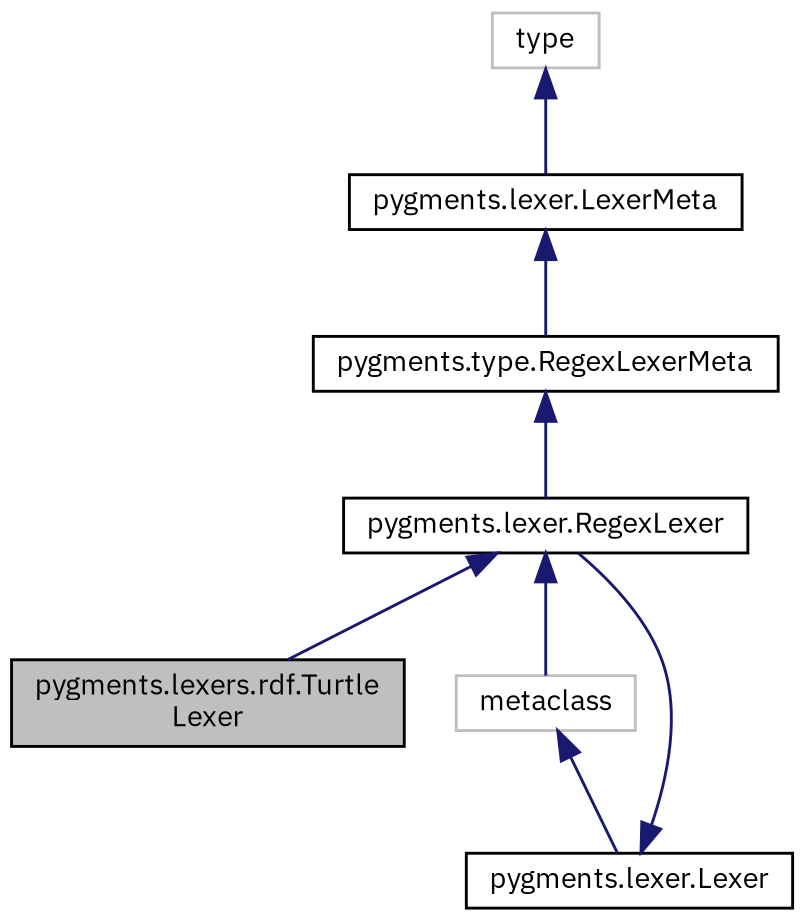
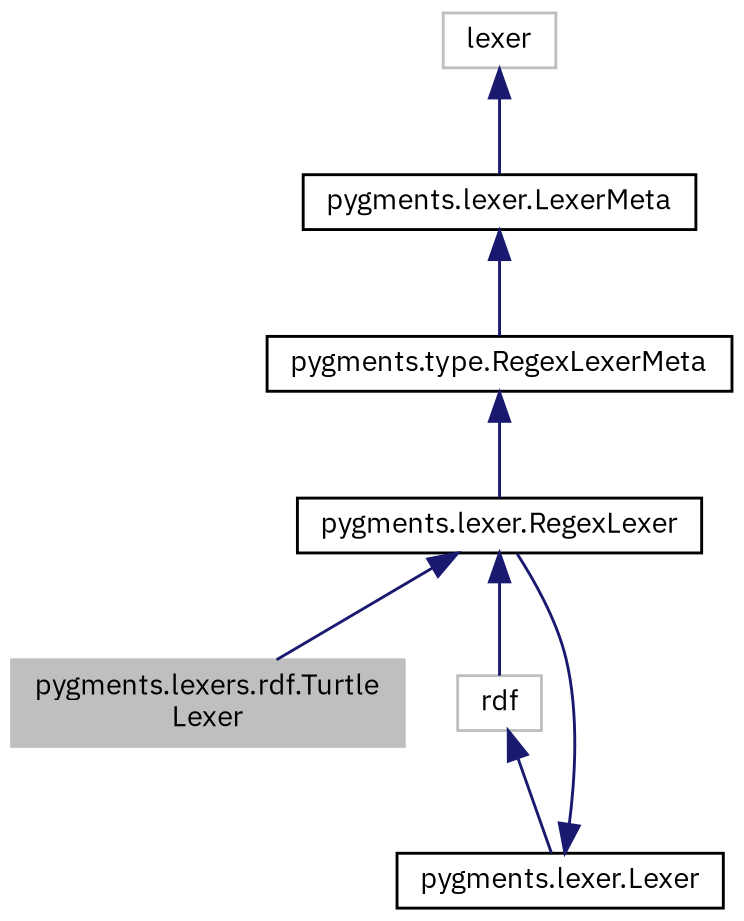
node "type": label "type" -> "lexer"
node "pygments.lexers.rdf.Turtle Lexer": color black -> grey75
node "metaclass": label "metaclass" -> "rdf"
